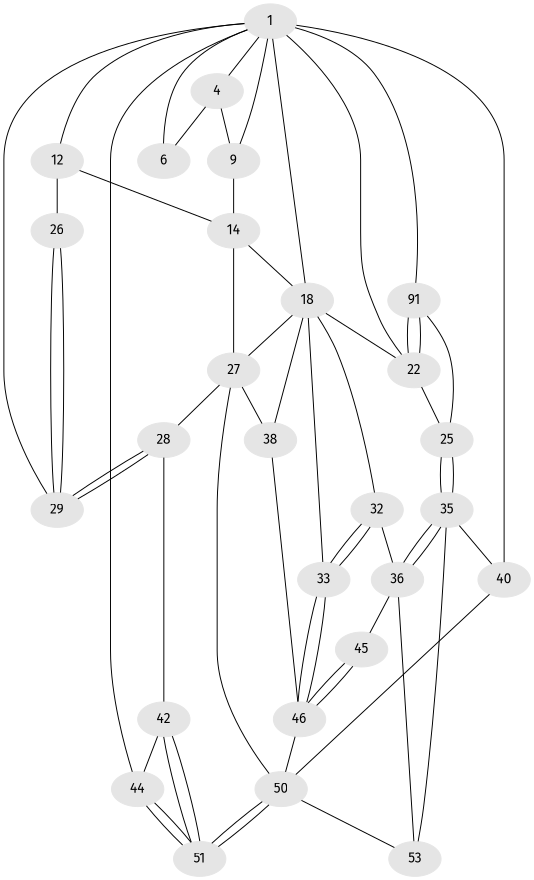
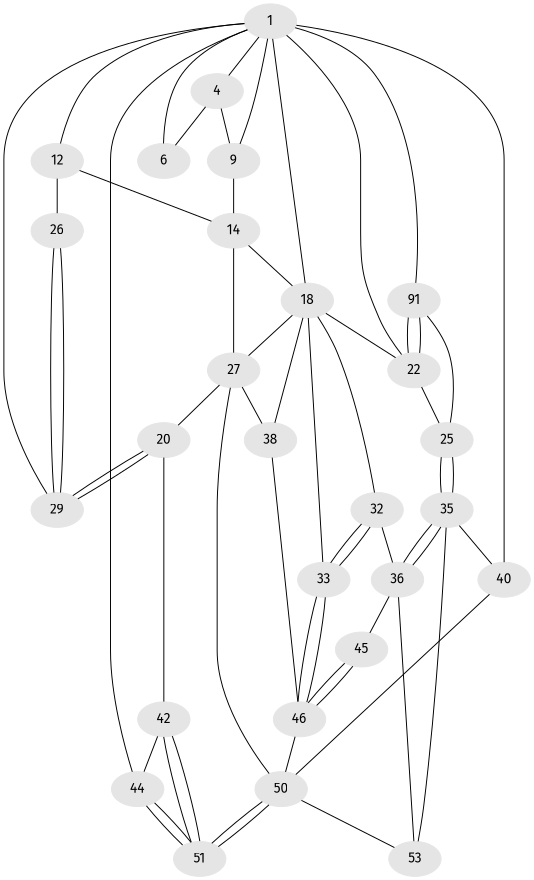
node "28": label "28" -> "20"
